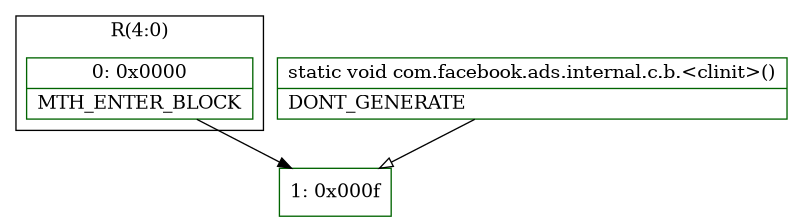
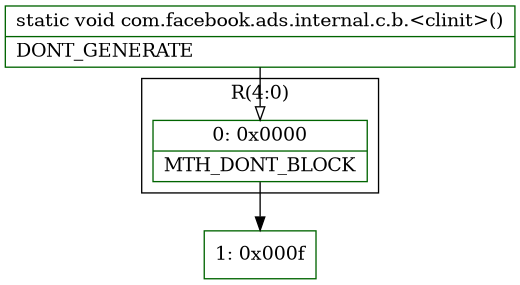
node "0: 0x0000": text "MTH_ENTER_BLOCK" -> "MTH_DONT_BLOCK"
edge "static void com.facebook.ads.internal.c.b.<clinit>()" -> "1: 0x000f": now "static void com.facebook.ads.internal.c.b.<clinit>()" -> "0: 0x0000"
